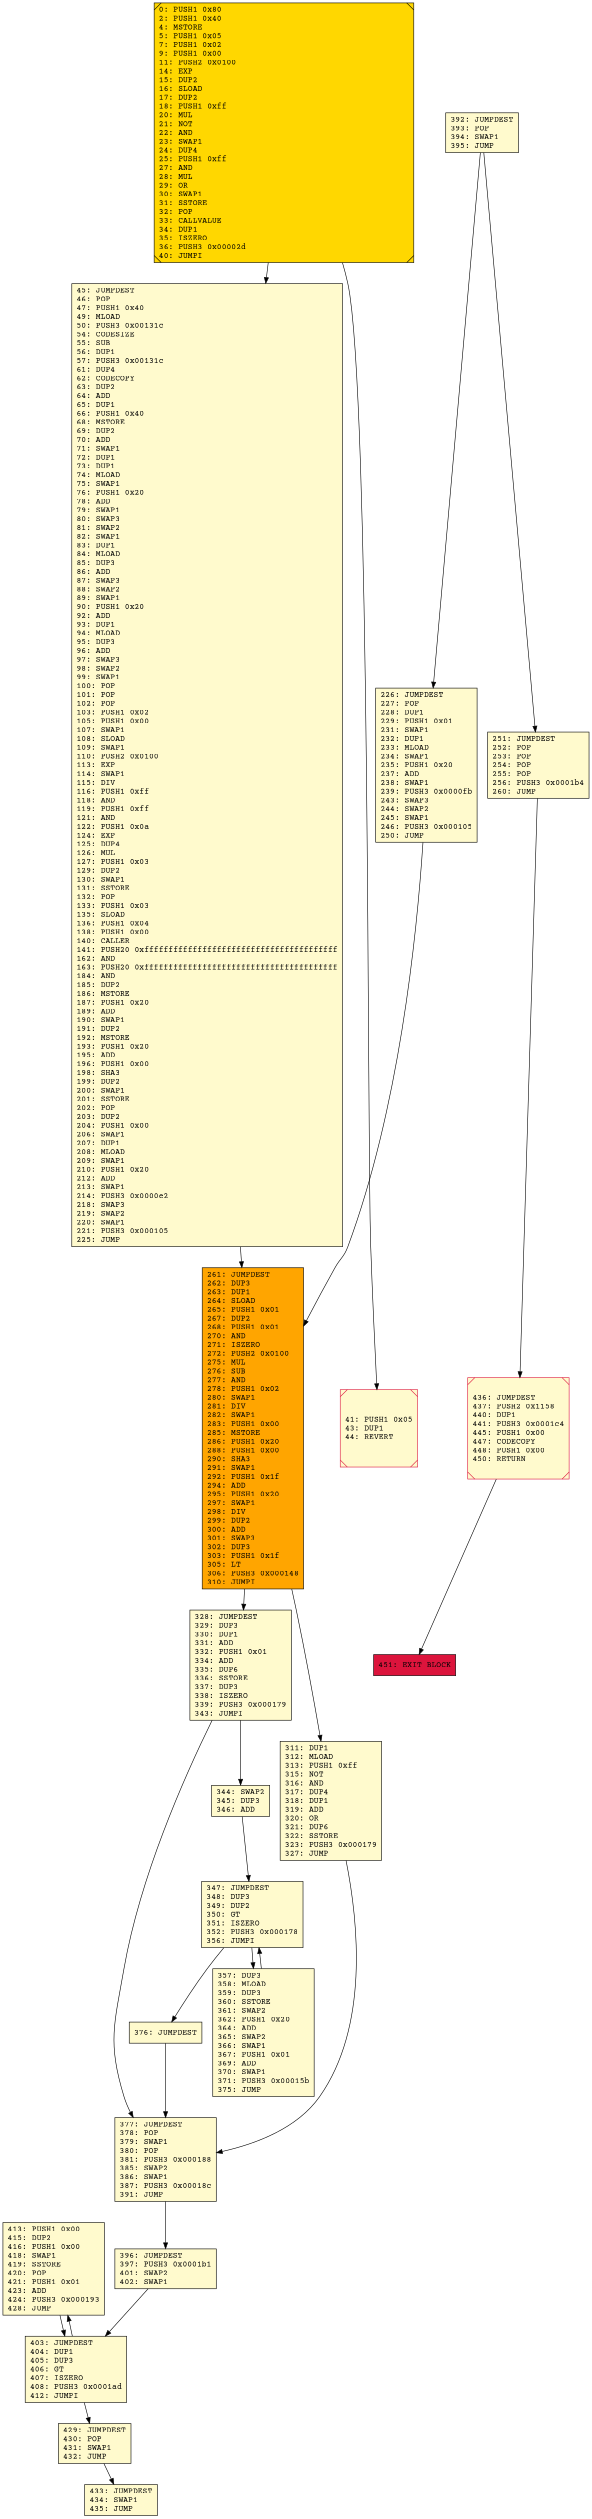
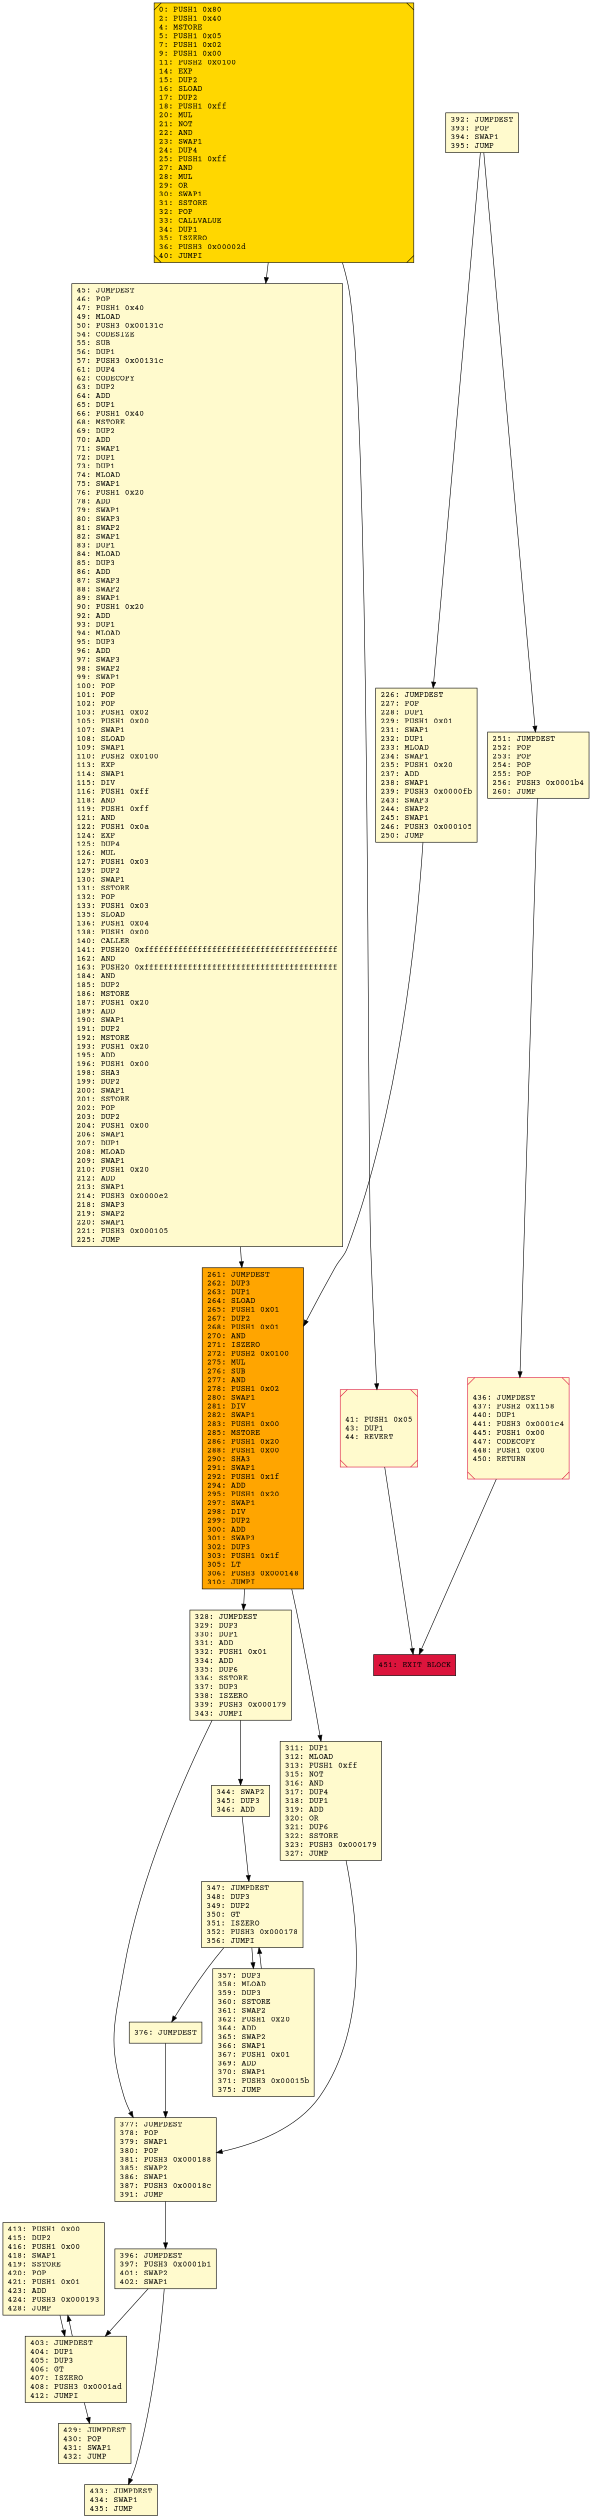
edge "41: PUSH1 0x05 43: DUP1 44: REVERT" -> "451: EXIT BLOCK": added
edge "429: JUMPDEST 430: POP 431: SWAP1 432: JUMP" -> "433: JUMPDEST 434: SWAP1 435: JUMP": now "396: JUMPDEST 397: PUSH3 0x0001b1 401: SWAP2 402: SWAP1" -> "433: JUMPDEST 434: SWAP1 435: JUMP"
